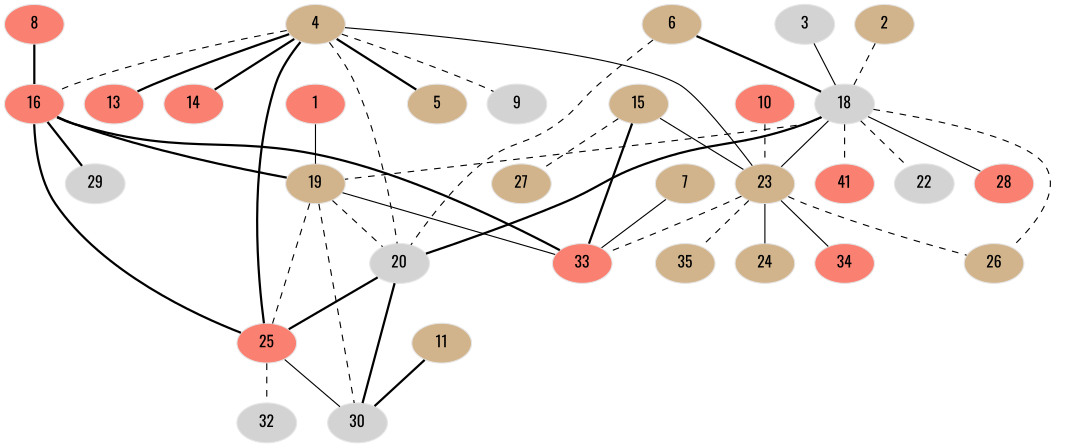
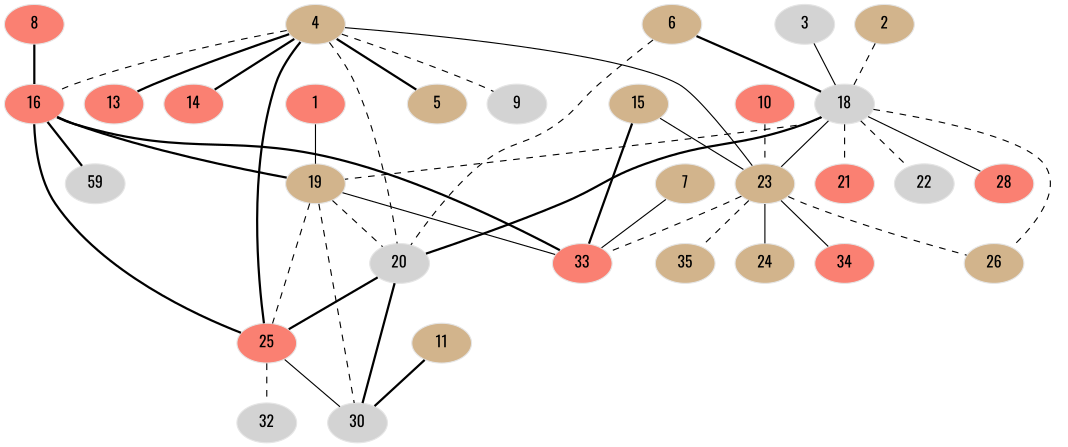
node "29": label "29" -> "59"
node "27": removed
node "41": label "41" -> "21"
